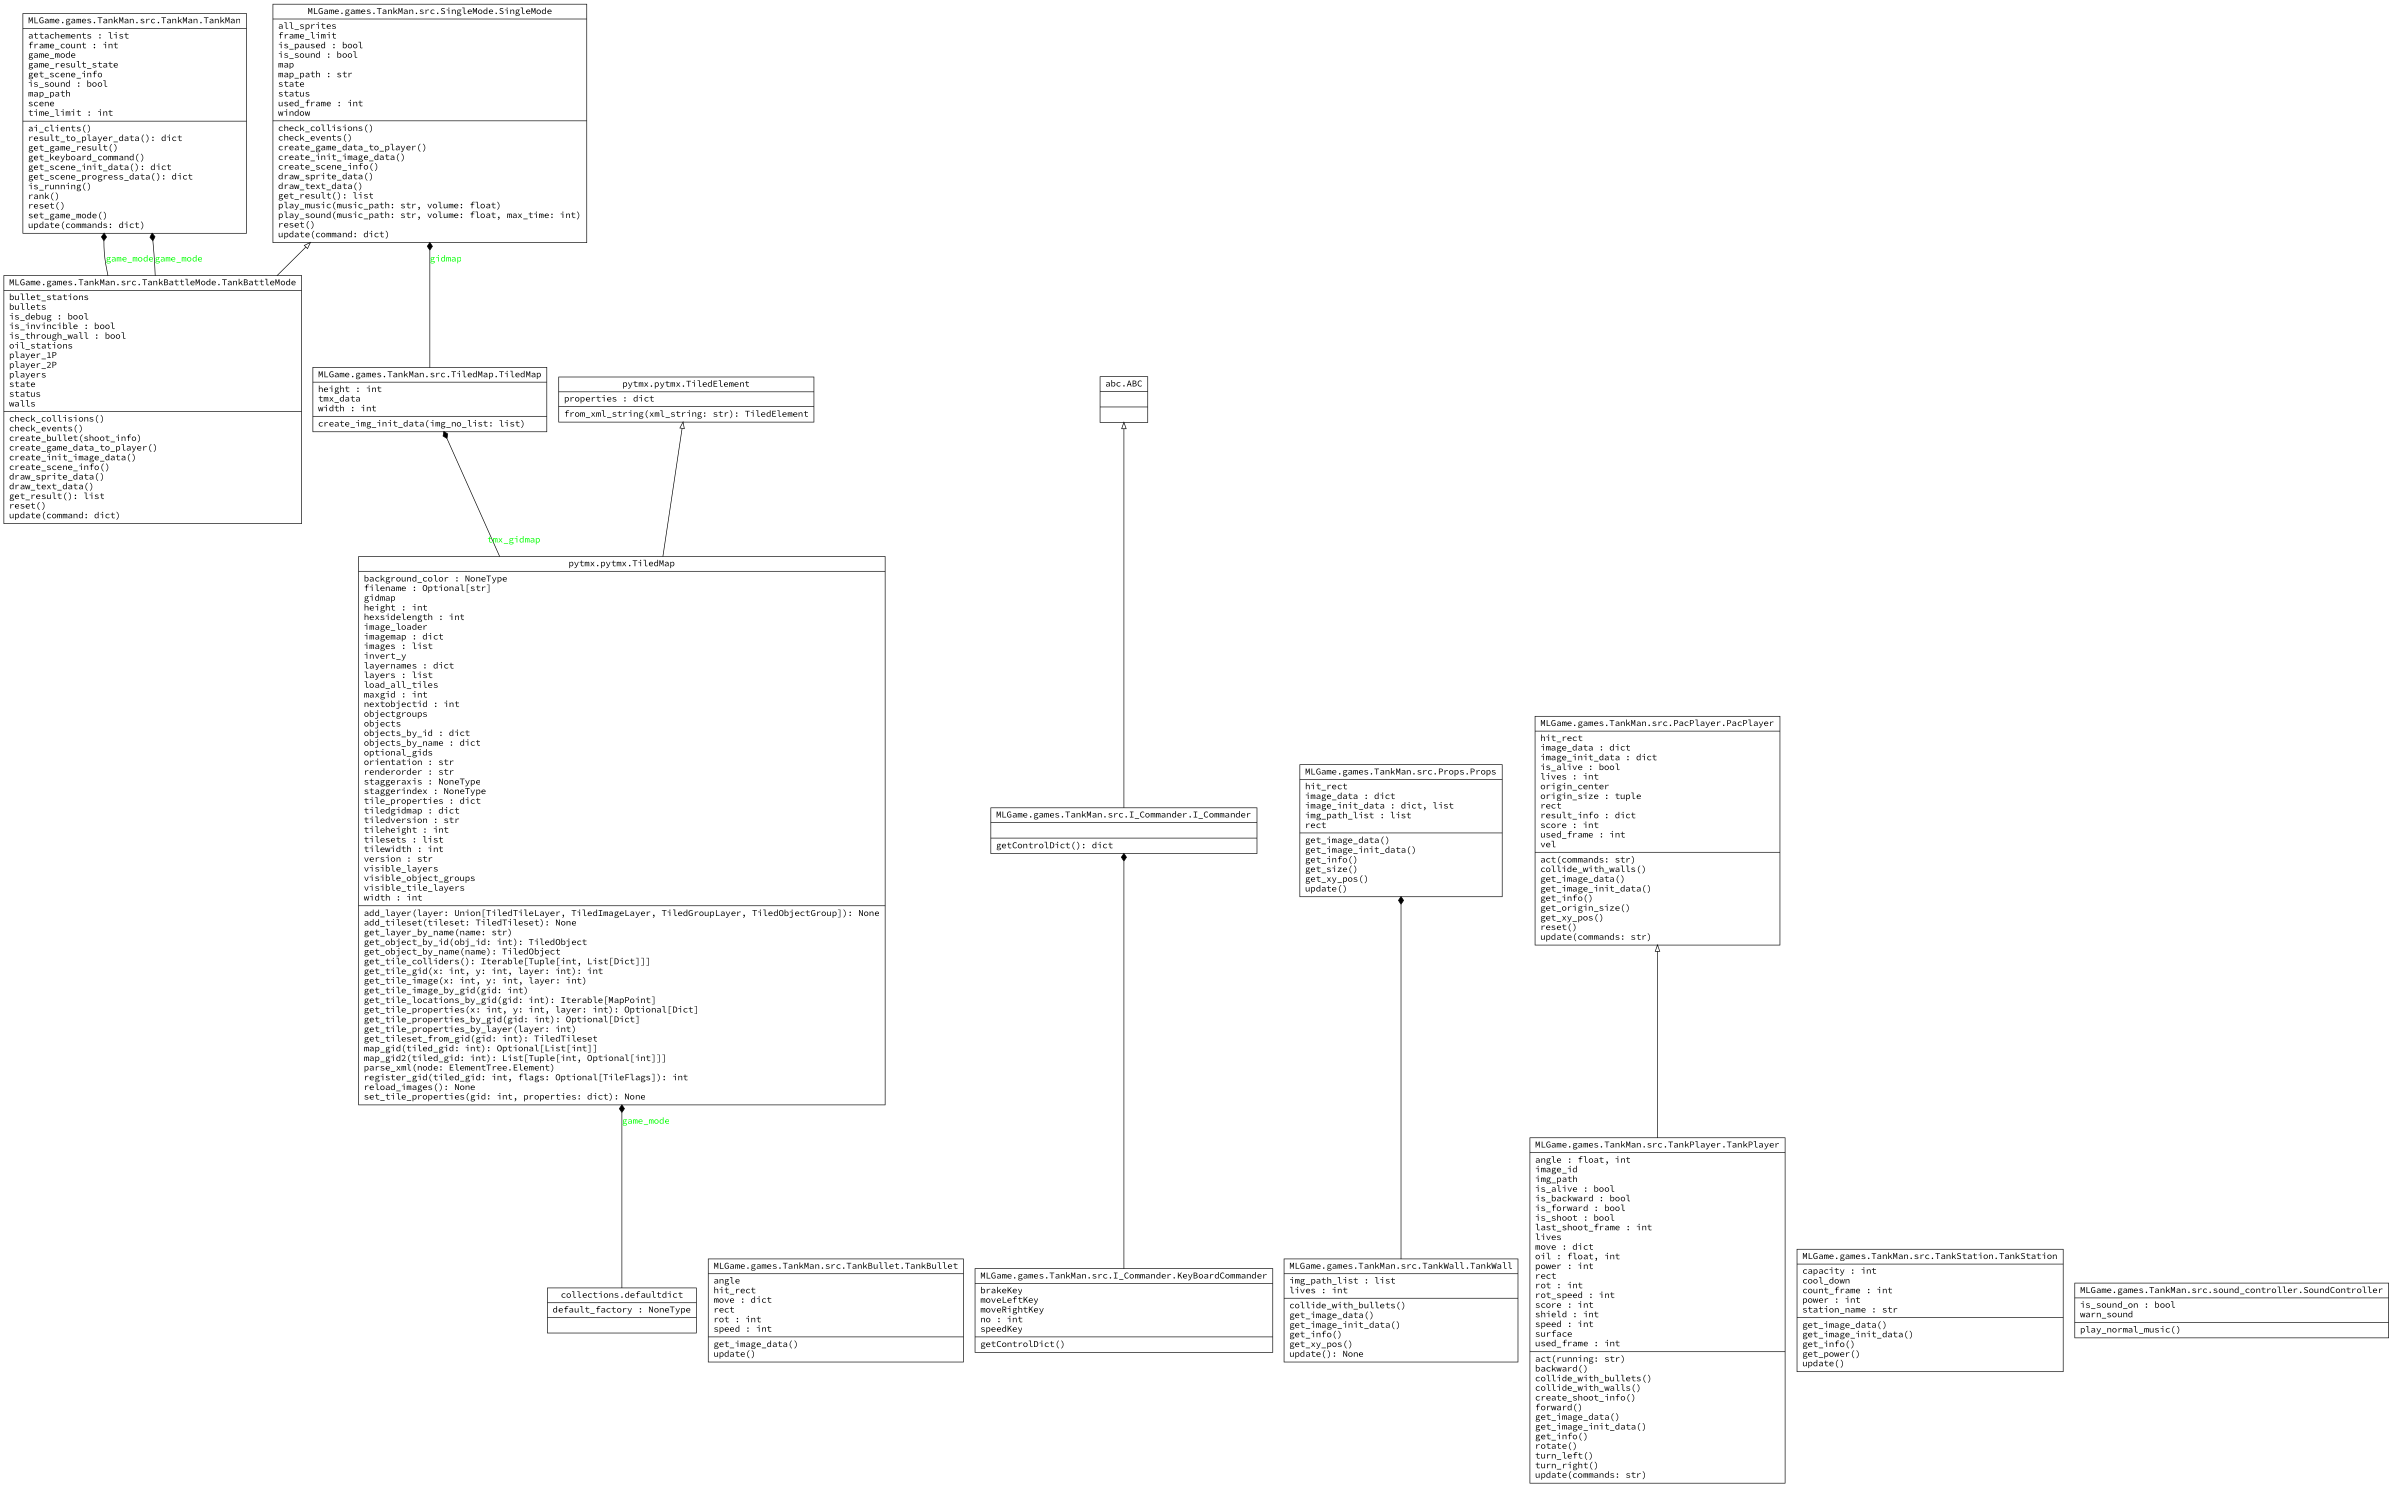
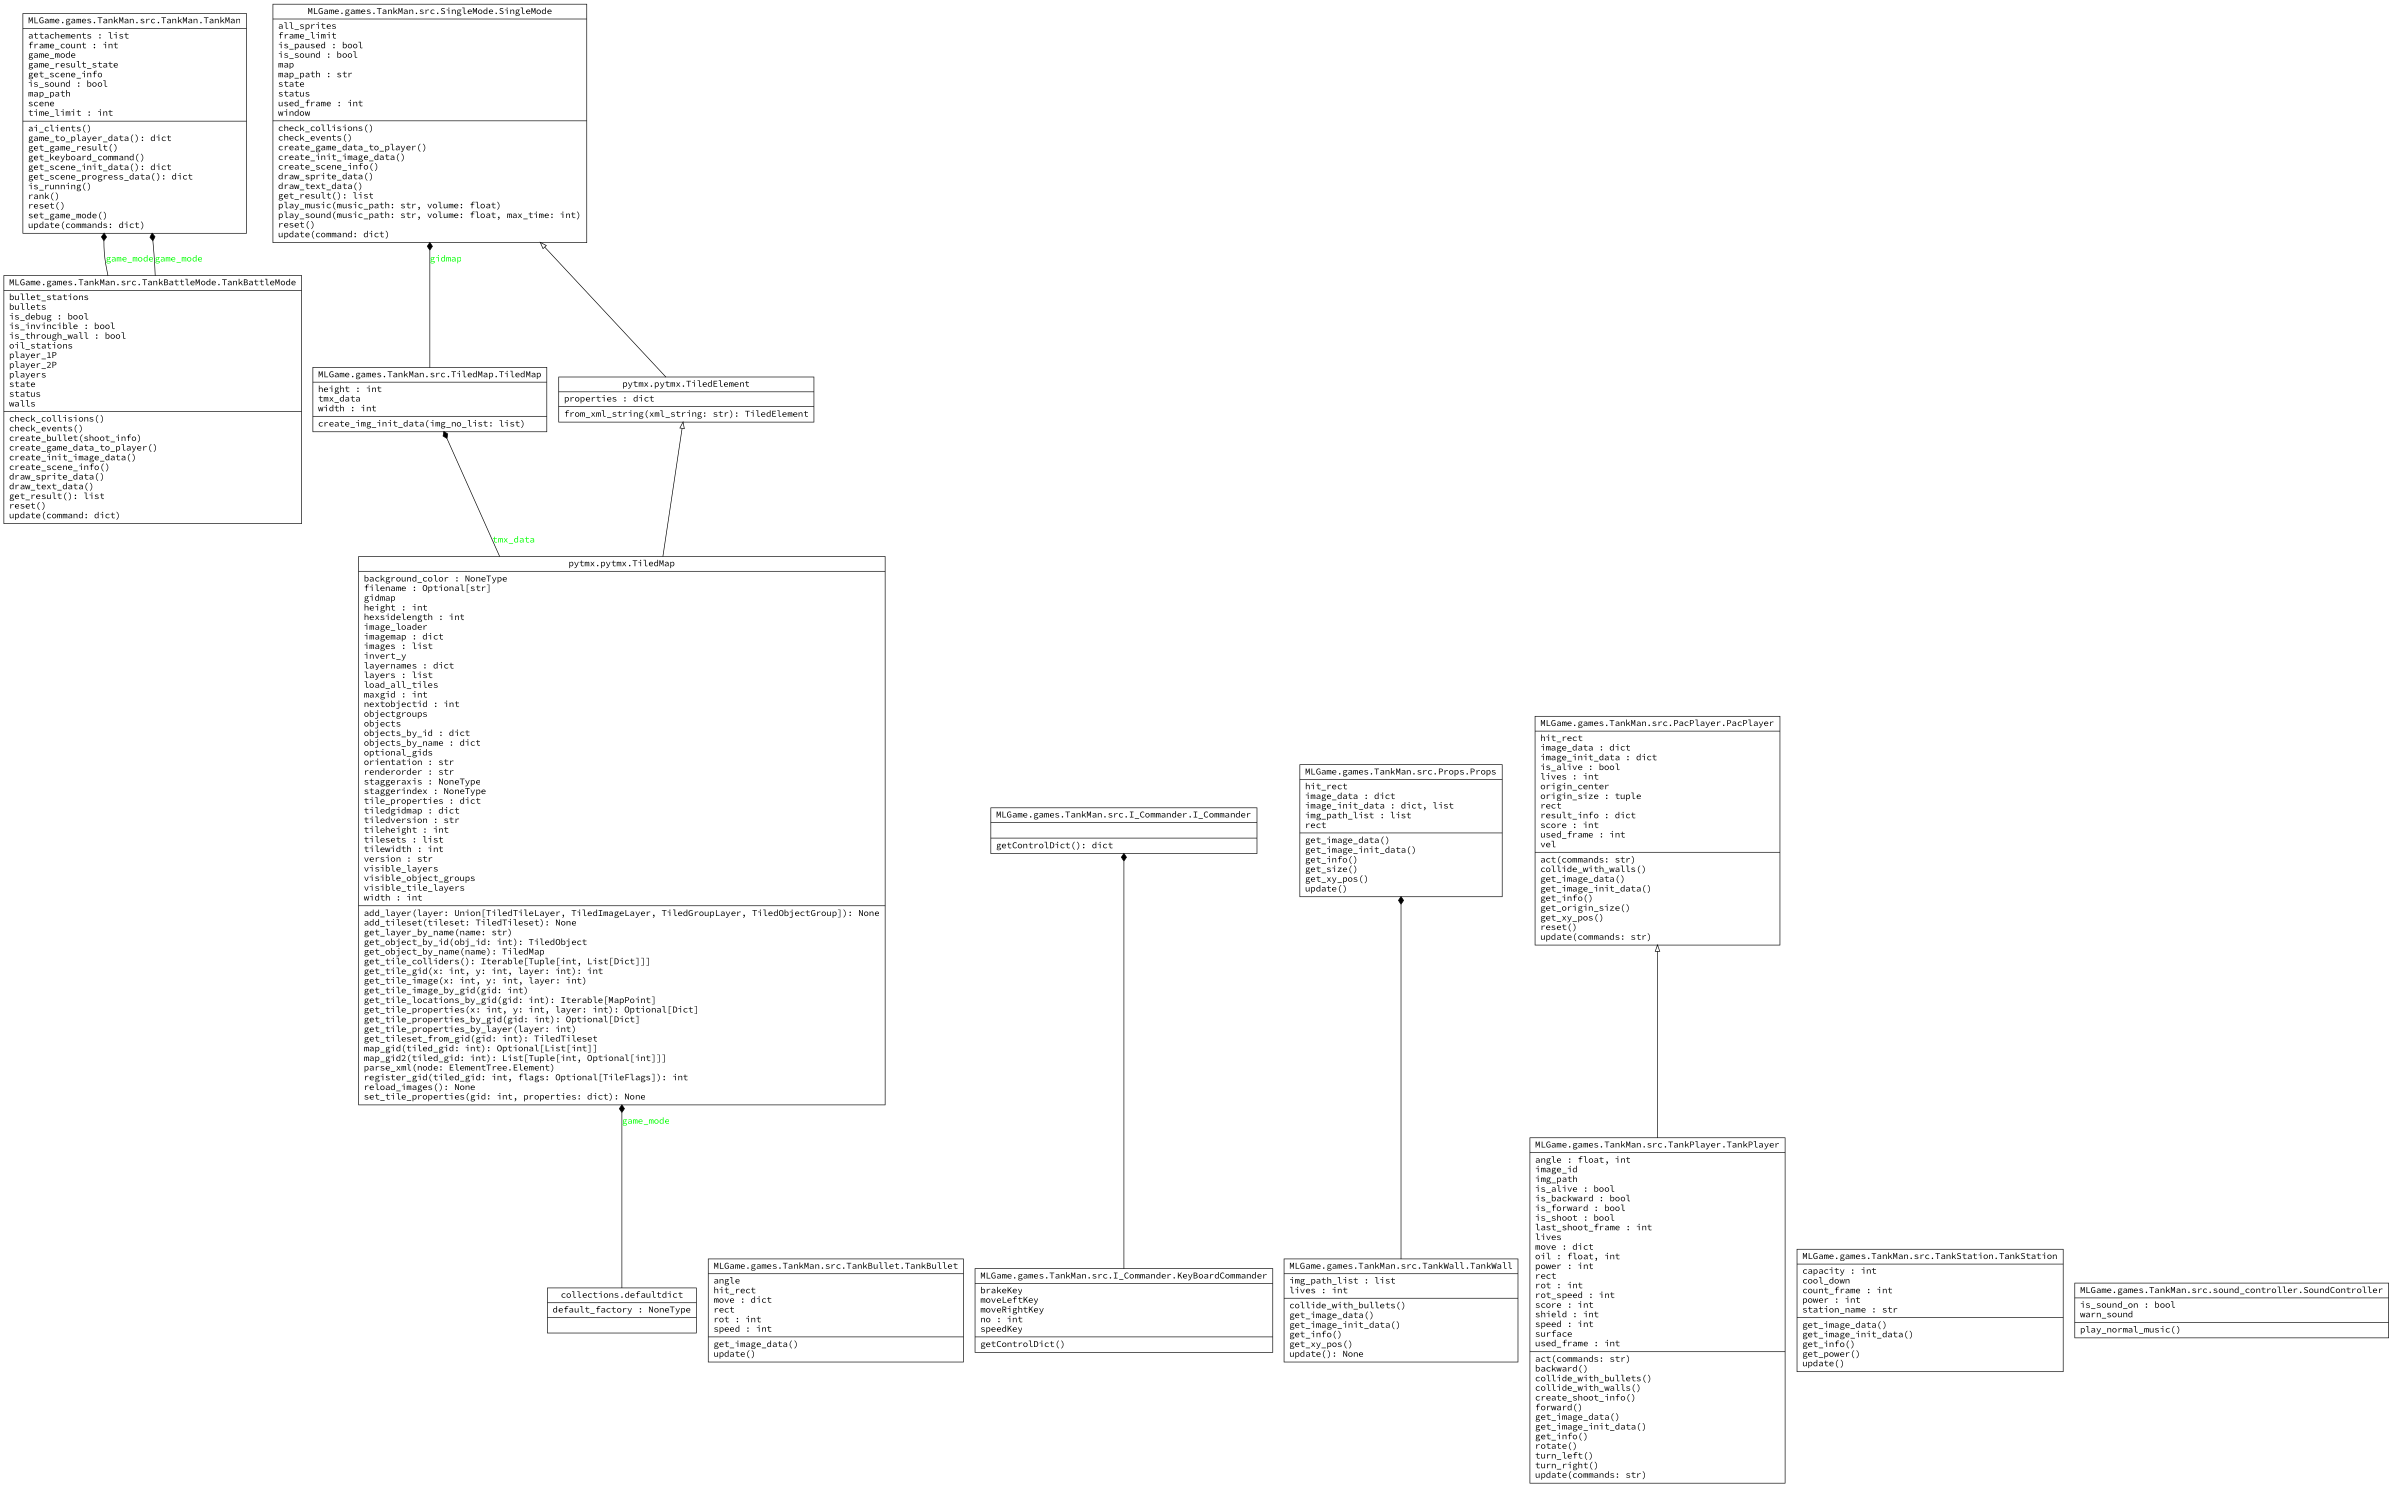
node "MLGame.games.TankMan.src.TankMan.TankMan": text "result_to_player_data(): dict" -> "game_to_player_data(): dict"
edge "MLGame.games.TankMan.src.TankBattleMode.TankBattleMode" -> "MLGame.games.TankMan.src.SingleMode.SingleMode": now "pytmx.pytmx.TiledElement" -> "MLGame.games.TankMan.src.SingleMode.SingleMode"
node "abc.ABC": removed
edge "pytmx.pytmx.TiledMap" -> "MLGame.games.TankMan.src.TiledMap.TiledMap": label "tmx_gidmap" -> "tmx_data"
node "pytmx.pytmx.TiledMap": text "get_object_by_name(name): TiledObject" -> "get_object_by_name(name): TiledMap"
node "MLGame.games.TankMan.src.TankPlayer.TankPlayer": text "act(running: str)" -> "act(commands: str)"
